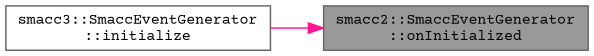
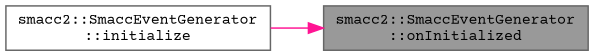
node "smacc3::SmaccEventGenerator ::initialize": label "smacc3::SmaccEventGenerator ::initialize" -> "smacc2::SmaccEventGenerator ::initialize"
